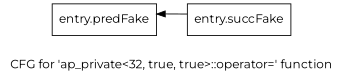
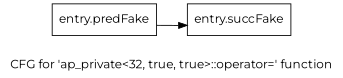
edge "entry.succFake" -> "entry.predFake": reversed
